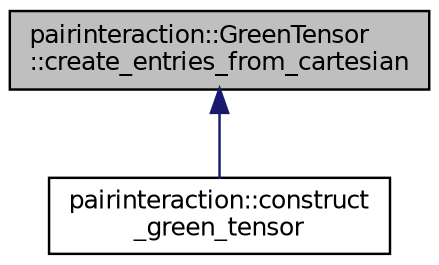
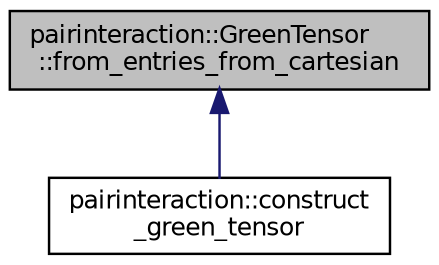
node "pairinteraction::GreenTensor ::create_entries_from_cartesian": label "pairinteraction::GreenTensor ::create_entries_from_cartesian" -> "pairinteraction::GreenTensor ::from_entries_from_cartesian"
